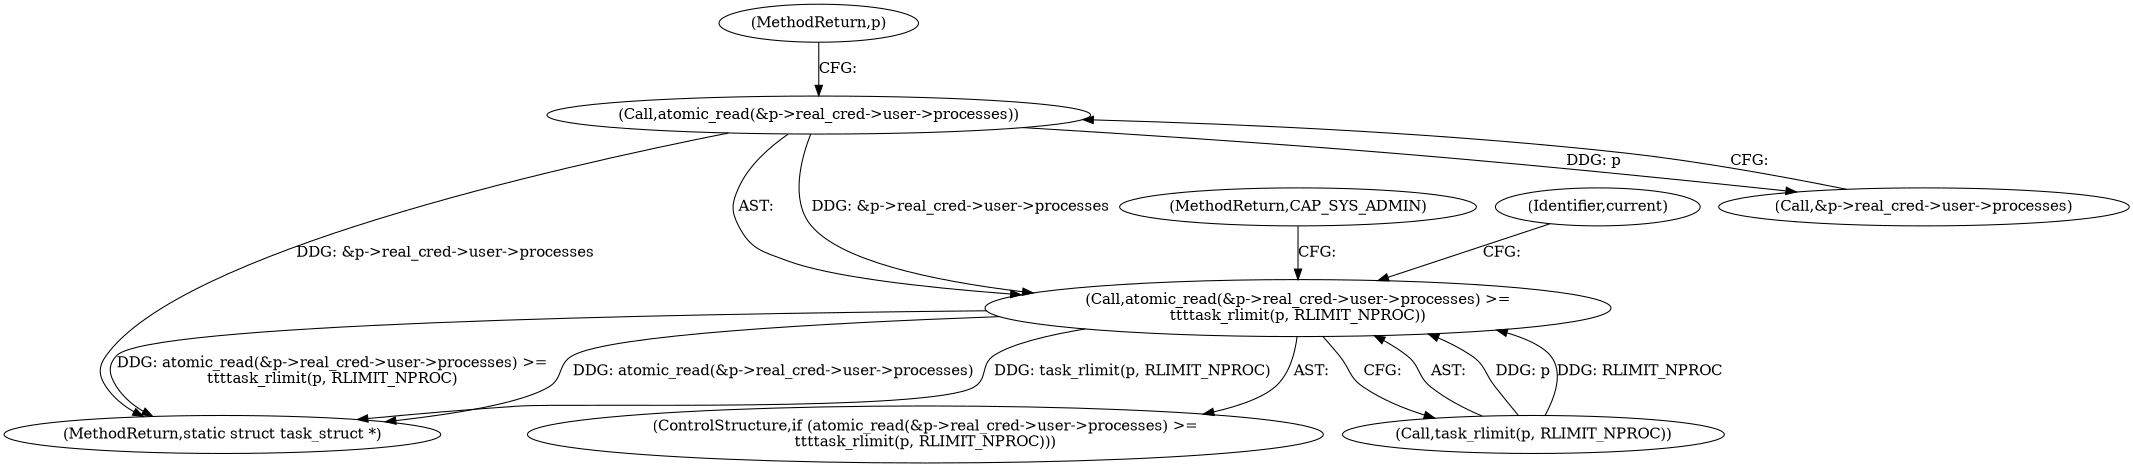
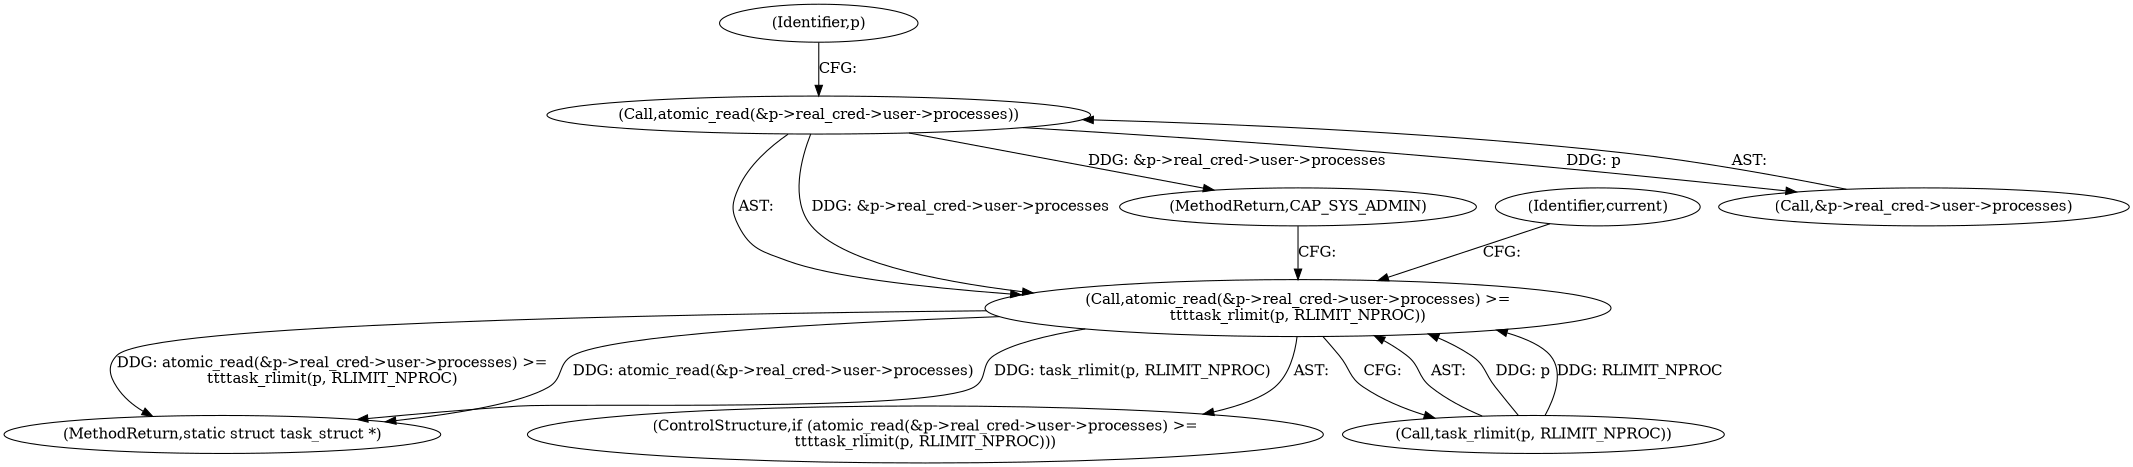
node "(MethodReturn,p)": label "(MethodReturn,p)" -> "(Identifier,p)"
edge "(Call,&p->real_cred->user->processes)" -> "(Call,atomic_read(&p->real_cred->user->processes))": label "CFG: " -> "AST: "
edge "(Call,atomic_read(&p->real_cred->user->processes))" -> "(MethodReturn,static struct task_struct *)": now "(Call,atomic_read(&p->real_cred->user->processes))" -> "(MethodReturn,CAP_SYS_ADMIN)"
